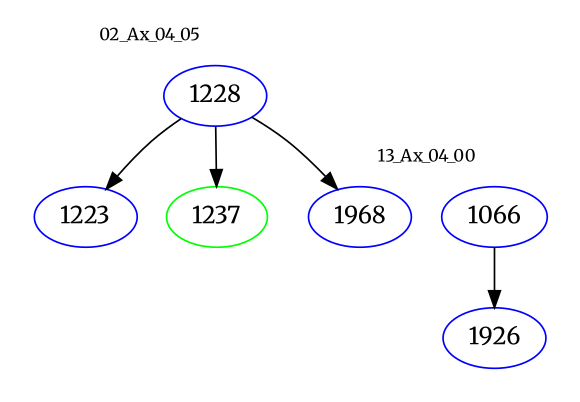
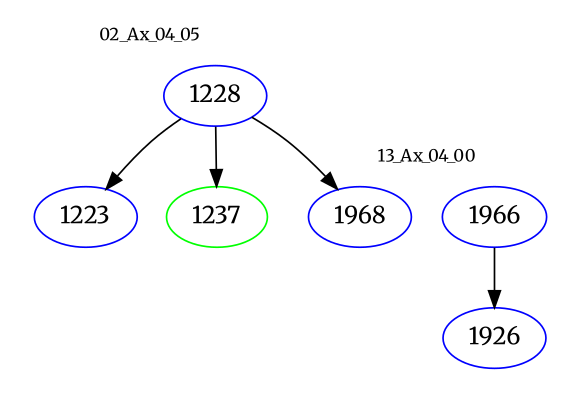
node "1066": label "1066" -> "1966"
